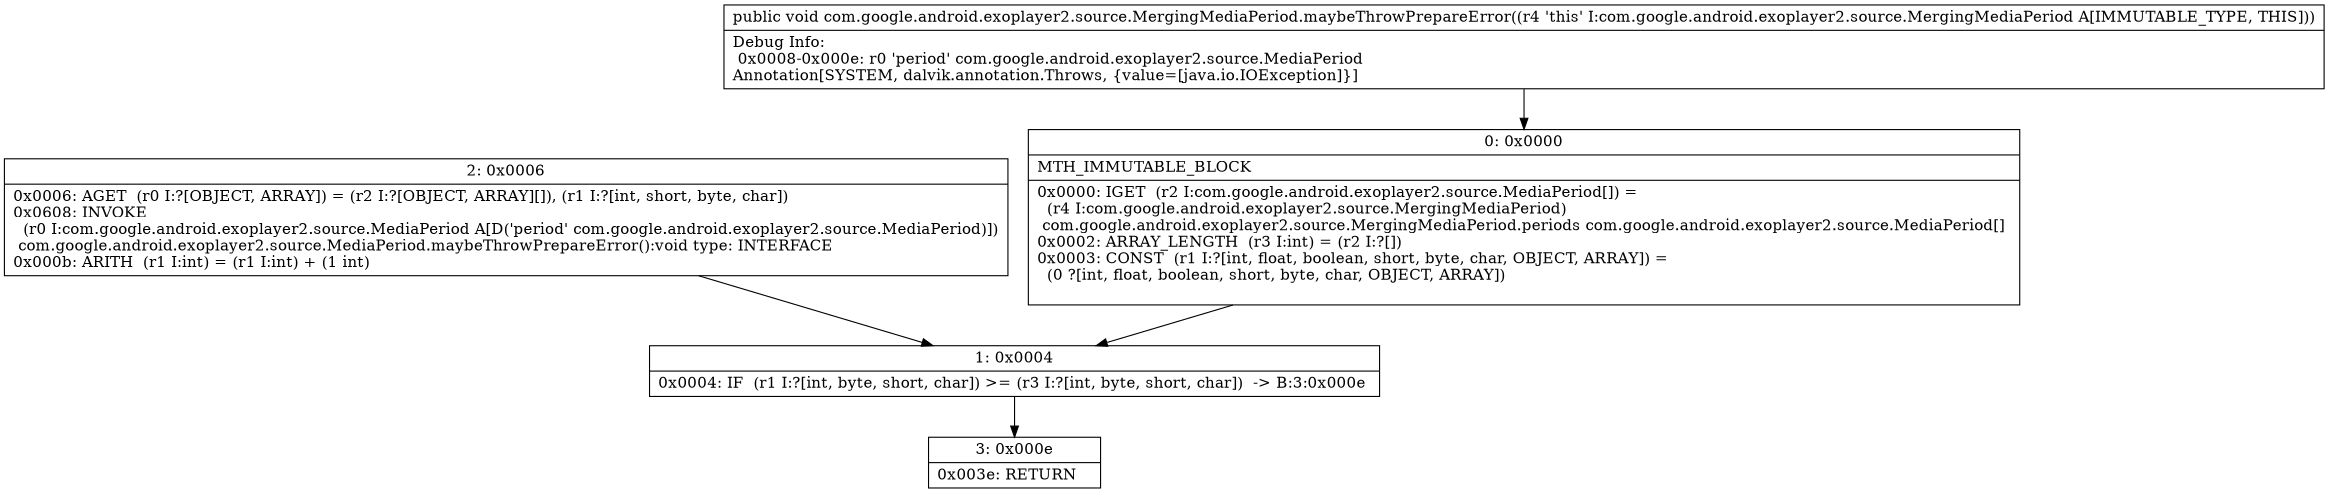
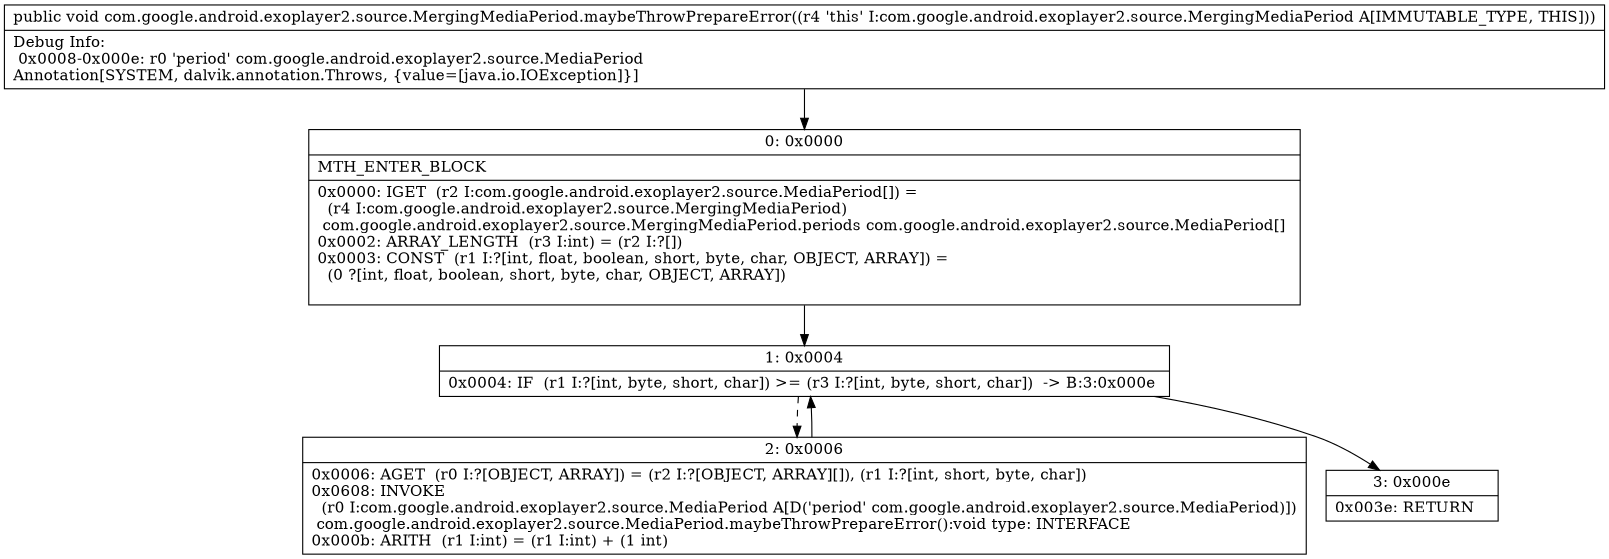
node "0: 0x0000": text "MTH_IMMUTABLE_BLOCK" -> "MTH_ENTER_BLOCK"
edge "1: 0x0004" -> "2: 0x0006": added
